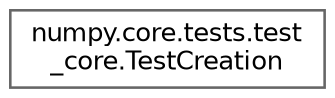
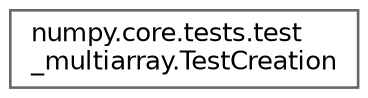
node "numpy.core.tests.test _core.TestCreation": label "numpy.core.tests.test _core.TestCreation" -> "numpy.core.tests.test _multiarray.TestCreation"
